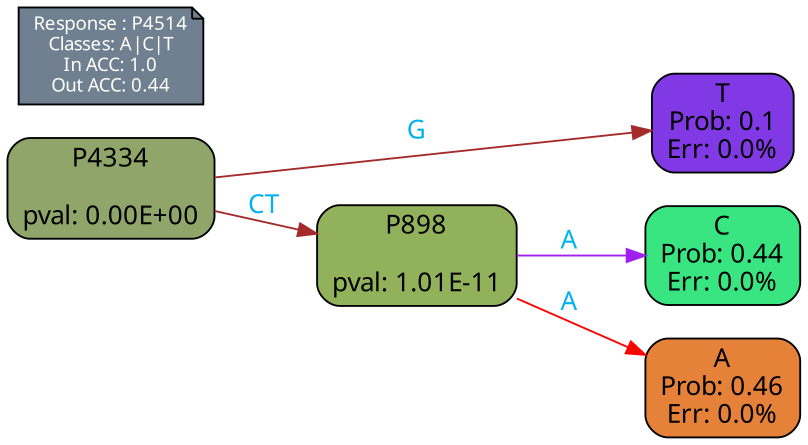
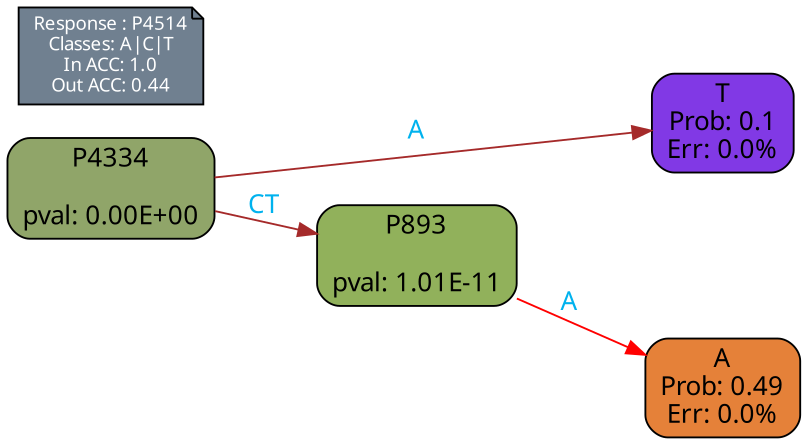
edge "P4334 pval: 0.00E+00" -> "T Prob: 0.1 Err: 0.0%": label "G" -> "A"
node "P898 pval: 1.01E-11": label "P898 pval: 1.01E-11" -> "P893 pval: 1.01E-11"
node "C Prob: 0.44 Err: 0.0%": removed
node "A Prob: 0.46 Err: 0.0%": label "A Prob: 0.46 Err: 0.0%" -> "A Prob: 0.49 Err: 0.0%"
